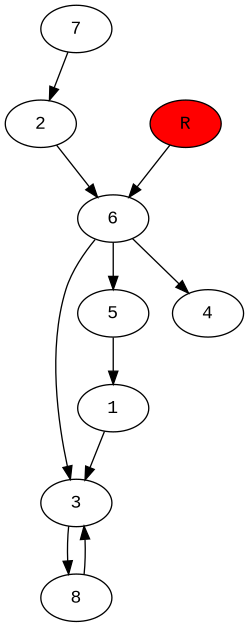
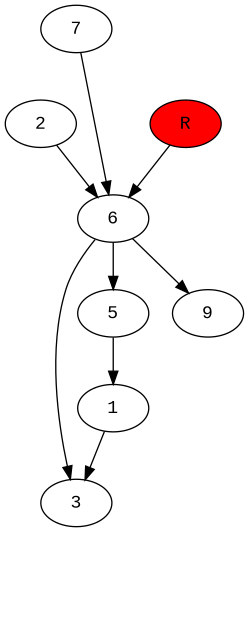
edge "7" -> "2": now "7" -> "6"
node "4": label "4" -> "9"
node "8": removed
